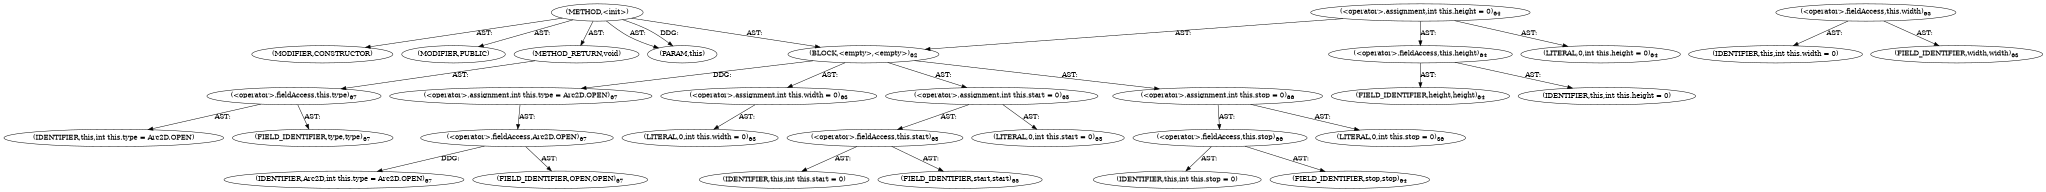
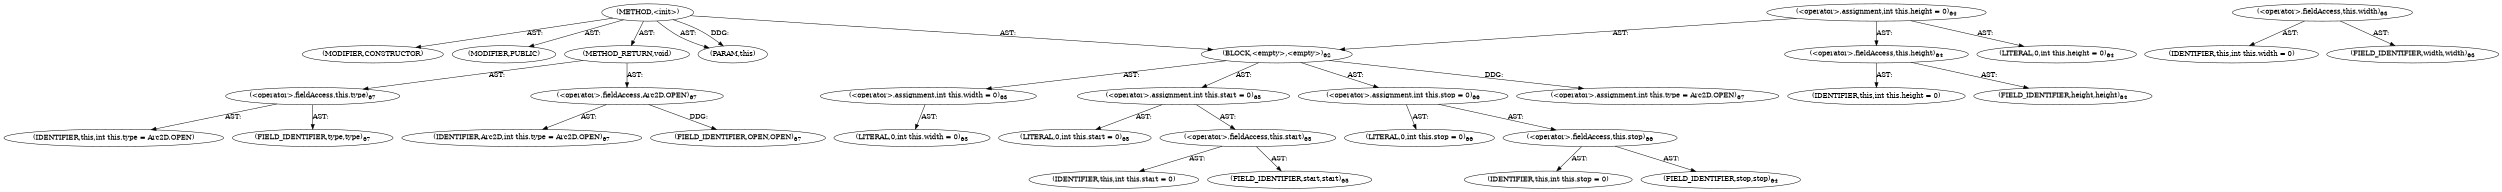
edge "(<operator>.assignment,int this.type = Arc2D.OPEN)" -> "(<operator>.fieldAccess,Arc2D.OPEN)": now "(METHOD_RETURN,void)" -> "(<operator>.fieldAccess,Arc2D.OPEN)"
node "(LITERAL,0,int this.stop = 0)": text "36" -> "66"
edge "(<operator>.fieldAccess,Arc2D.OPEN)" -> "(IDENTIFIER,Arc2D,int this.type = Arc2D.OPEN)": label "DDG: " -> "AST: "
edge "(<operator>.fieldAccess,Arc2D.OPEN)" -> "(FIELD_IDENTIFIER,OPEN,OPEN)": label "AST: " -> "DDG: "
